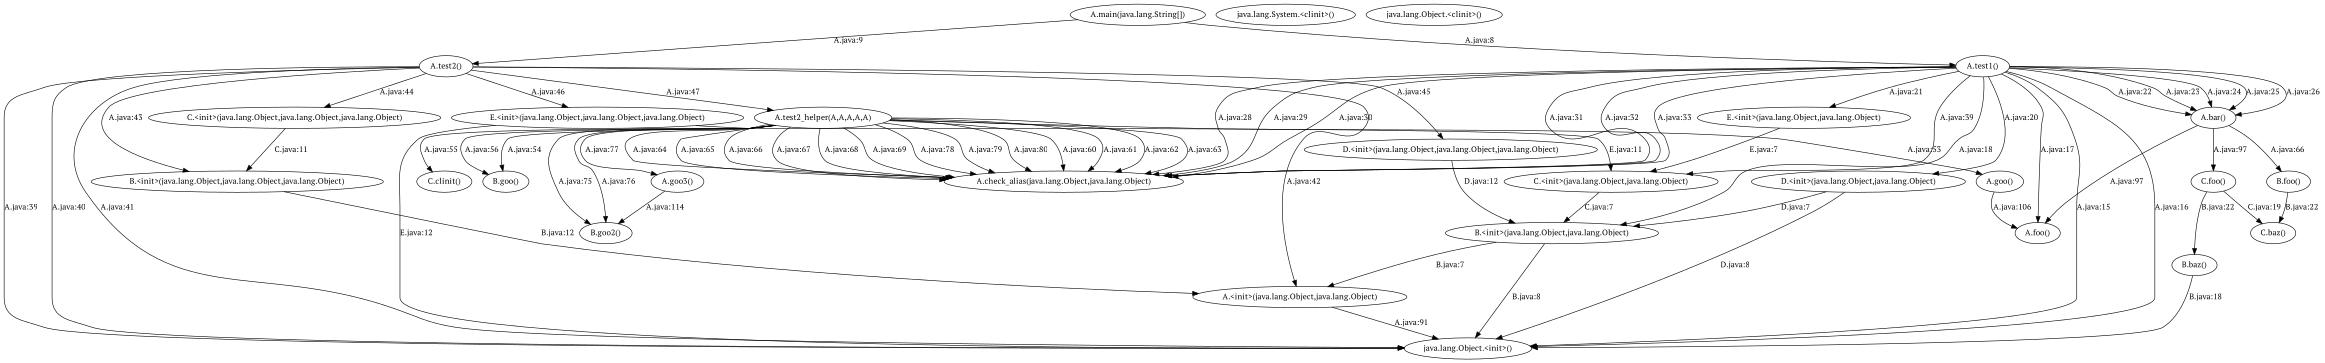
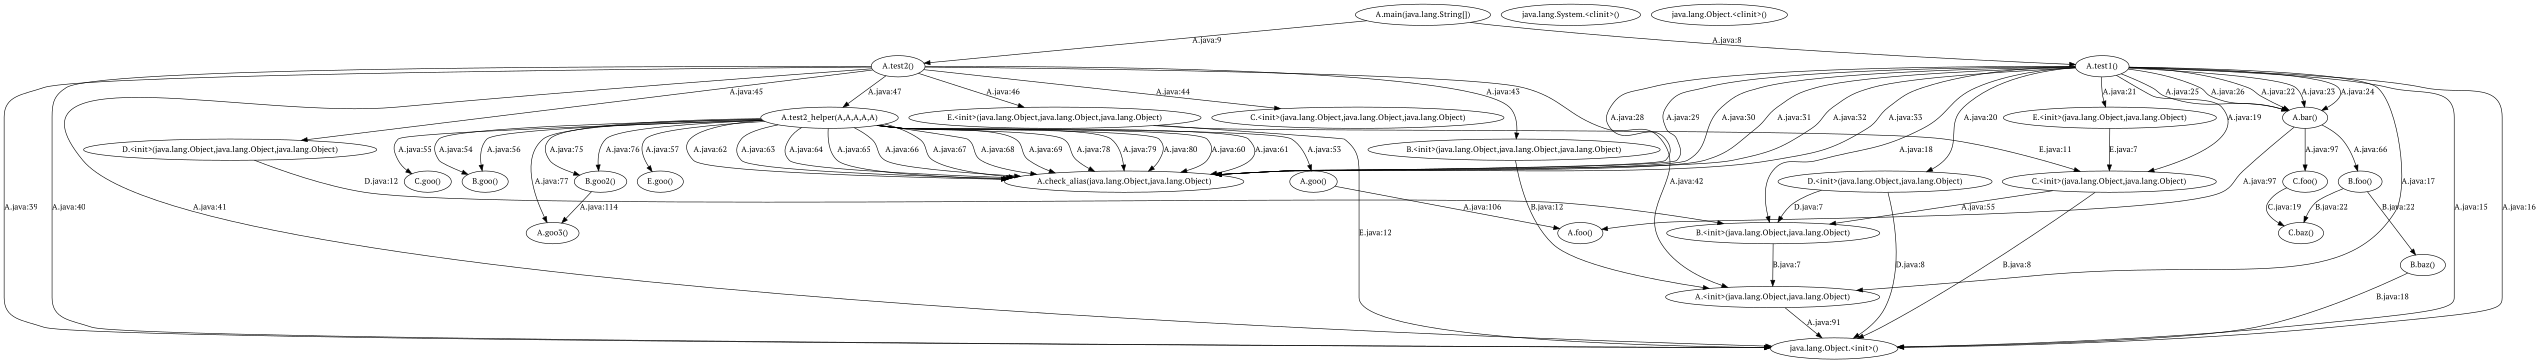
edge "A.test1()" -> "C.<init>(java.lang.Object,java.lang.Object)": label "A.java:39" -> "A.java:19"
edge "A.test1()" -> "A.foo()": now "A.test1()" -> "A.<init>(java.lang.Object,java.lang.Object)"
edge "C.<init>(java.lang.Object,java.lang.Object,java.lang.Object)" -> "B.<init>(java.lang.Object,java.lang.Object,java.lang.Object)": removed, label "C.java:11"
node "C.clinit()": label "C.clinit()" -> "C.goo()"
node "E.goo()": added
edge "A.goo3()" -> "B.goo2()": reversed
edge "C.<init>(java.lang.Object,java.lang.Object)" -> "B.<init>(java.lang.Object,java.lang.Object)": label "C.java:7" -> "A.java:55"
edge "C.foo()" -> "B.baz()": now "B.foo()" -> "B.baz()"
edge "B.<init>(java.lang.Object,java.lang.Object)" -> "java.lang.Object.<init>()": now "C.<init>(java.lang.Object,java.lang.Object)" -> "java.lang.Object.<init>()"
